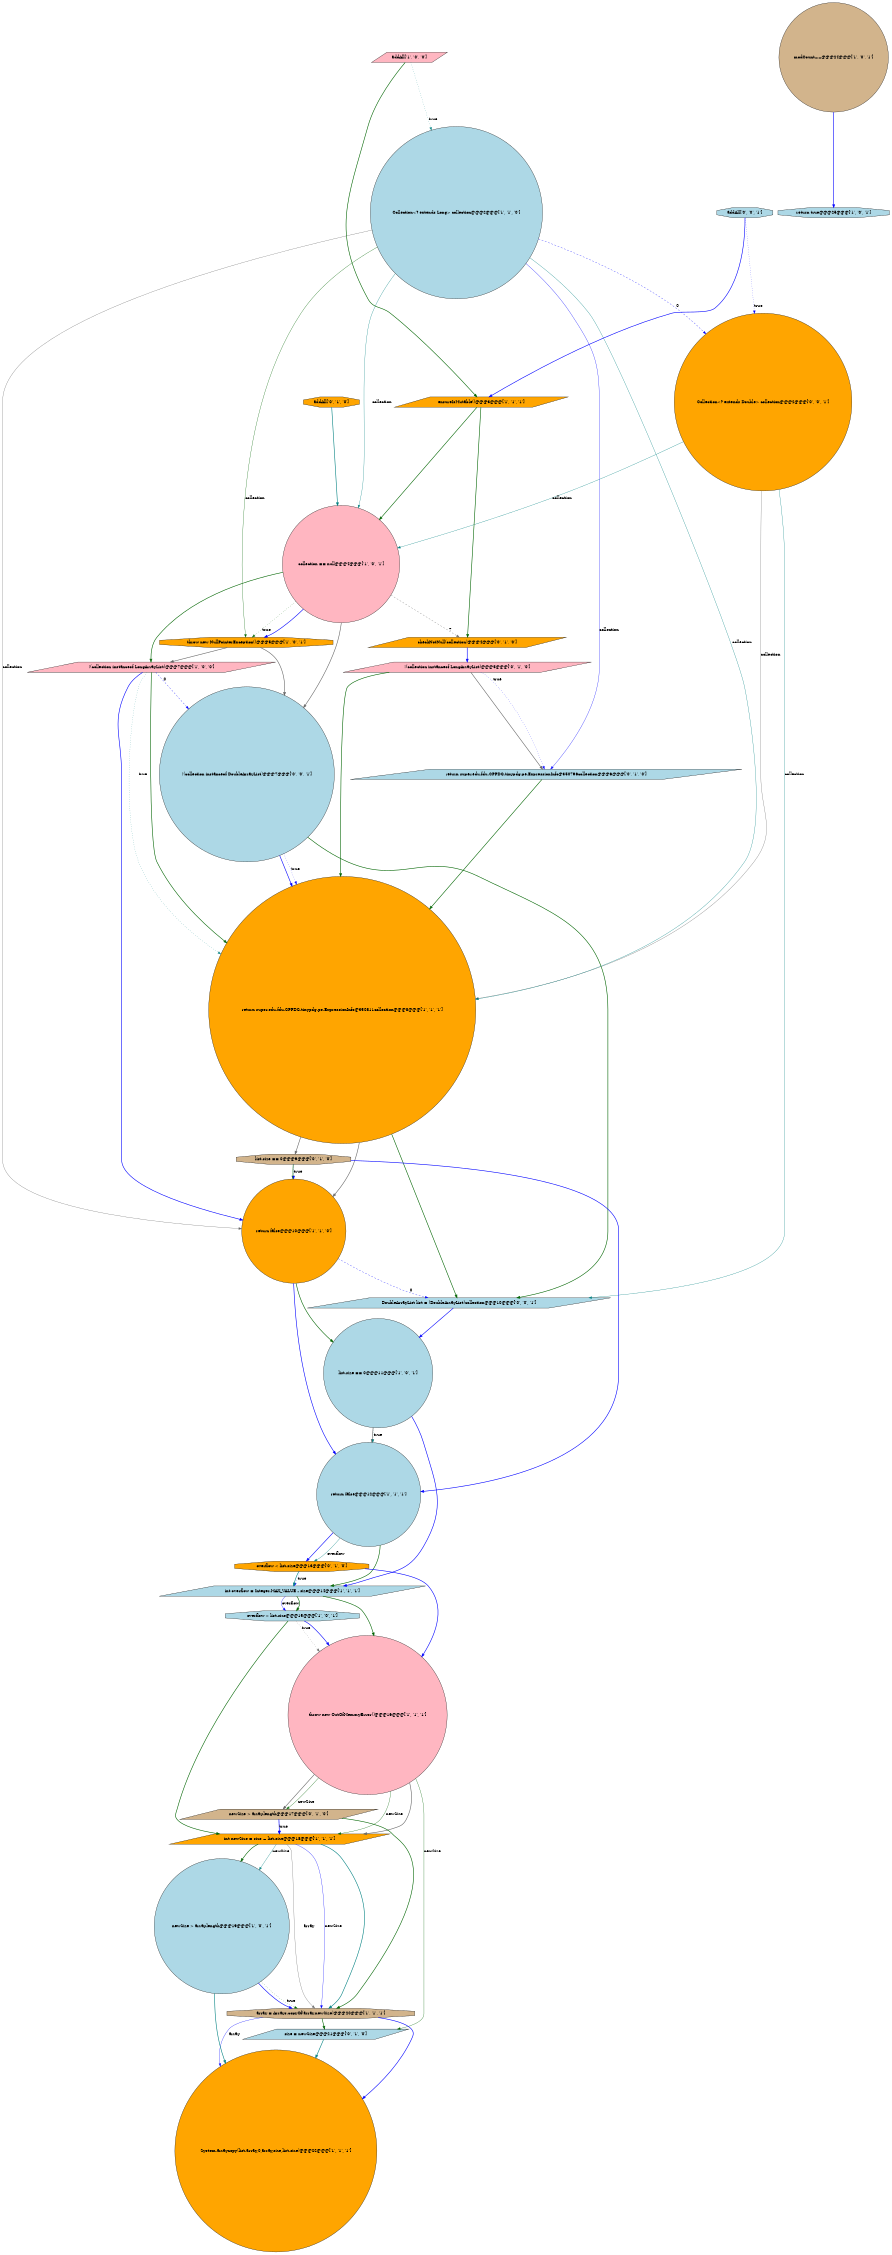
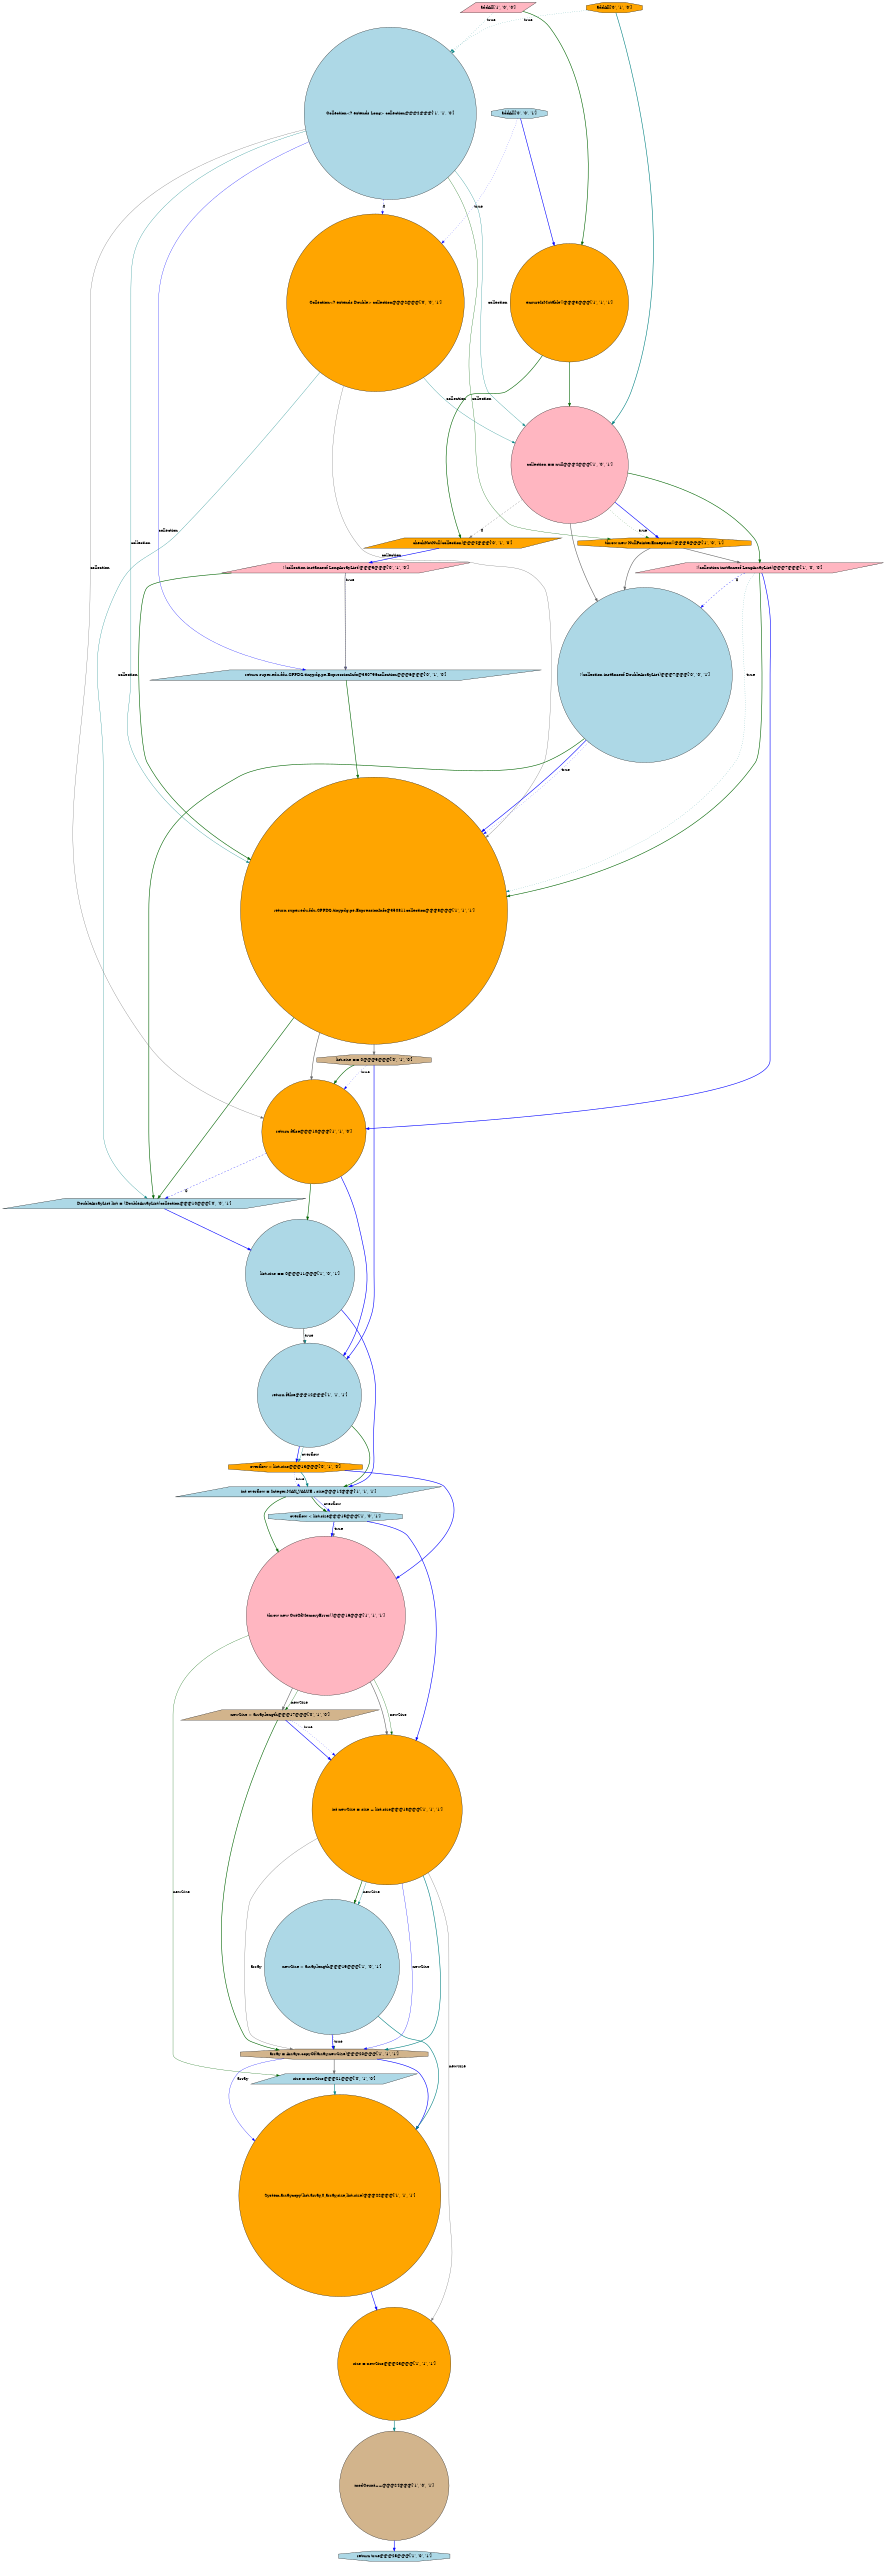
edge "addAll['0', '1', '0']" -> "Collection<? extends Long> collection@@@2@@@['1', '1', '0']": added, label "true"
node "ensureIsMutable()@@@3@@@['1', '1', '1']": shape parallelogram -> circle
edge "collection == null@@@4@@@['1', '0', '1']" -> "checkNotNull(collection)@@@4@@@['0', '1', '0']": label "7" -> "0"
edge "overflow < list.size@@@15@@@['1', '0', '1']" -> "int newSize = size + list.size@@@18@@@['1', '1', '1']": color darkgreen -> blue
node "int newSize = size + list.size@@@18@@@['1', '1', '1']": shape parallelogram -> circle
edge "array = Arrays.copyOf(array,newSize)@@@20@@@['1', '1', '1']" -> "size = newSize@@@21@@@['0', '1', '0']": color darkgreen -> gray40
node "size = newSize@@@23@@@['1', '1', '1']": added
